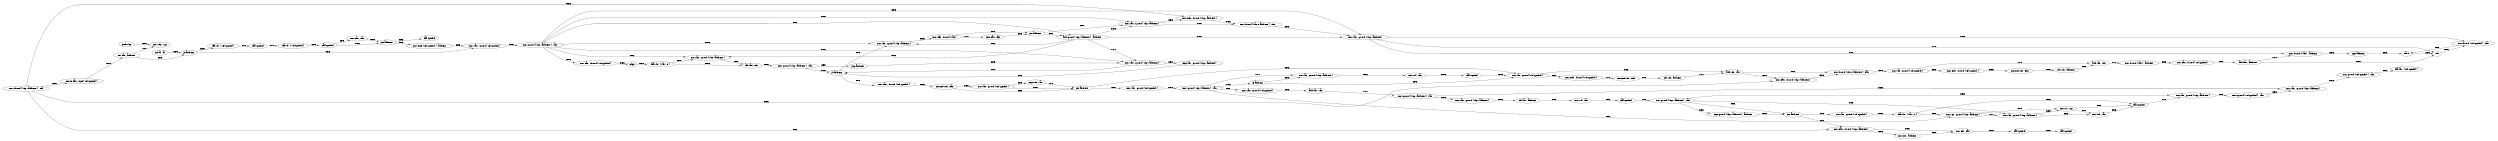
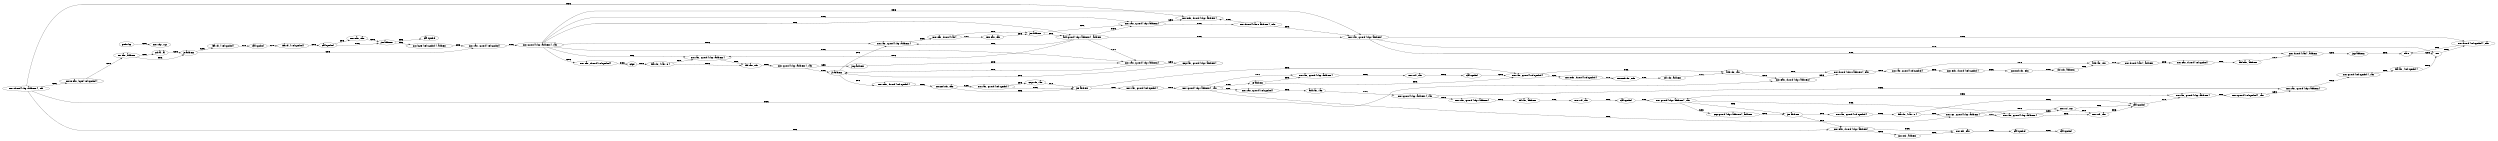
edge "mov edx , dword [ rbp - address ]" -> "mov dword [ rax + address ] , edx": reversed
edge "xor eax , address" -> "mov rbp , rsp": now "xor eax , address" -> "sub al , al"
edge "add eax , address" -> "retn": now "lea rax , [ rel symbol ]" -> "retn"
